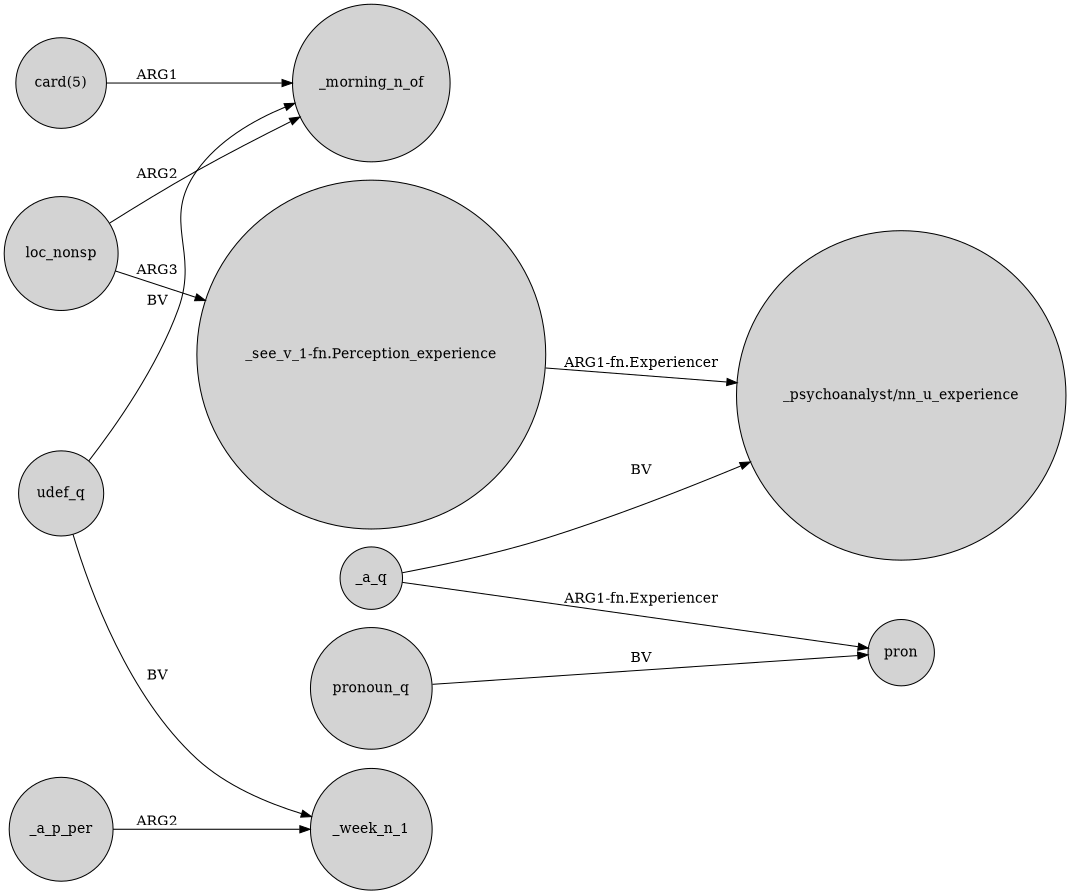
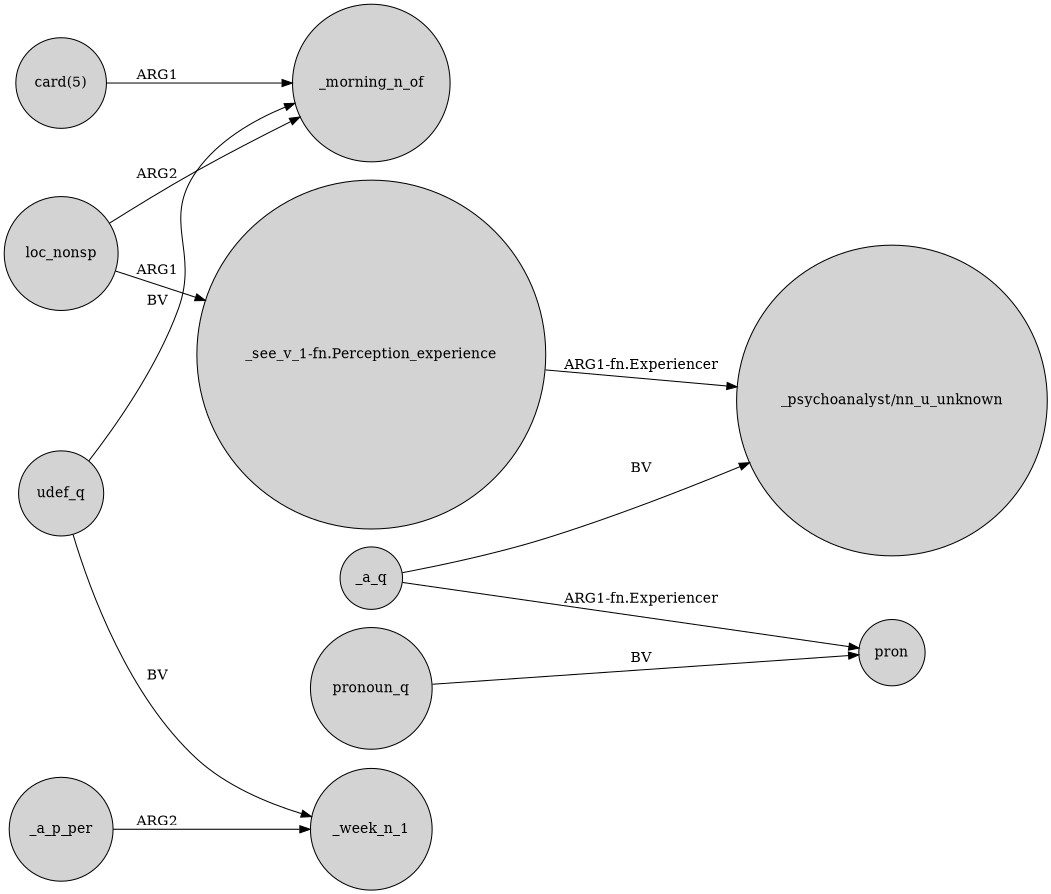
edge "loc_nonsp" -> "_see_v_1-fn.Perception_experience": label "ARG3" -> "ARG1"
node "_psychoanalyst/nn_u_experience": label "_psychoanalyst/nn_u_experience" -> "_psychoanalyst/nn_u_unknown"
